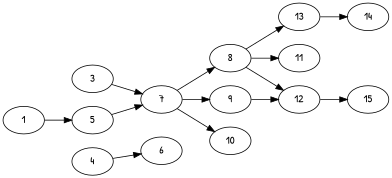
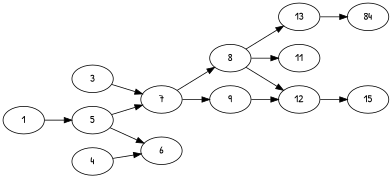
node "14": label "14" -> "84"
edge "5" -> "6": added
node "10": removed
